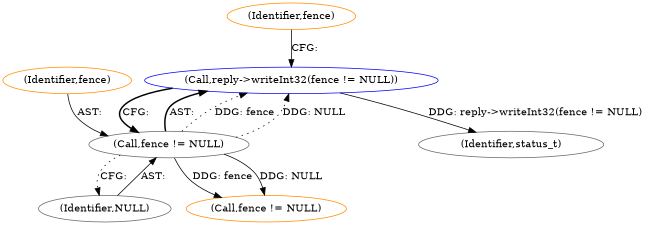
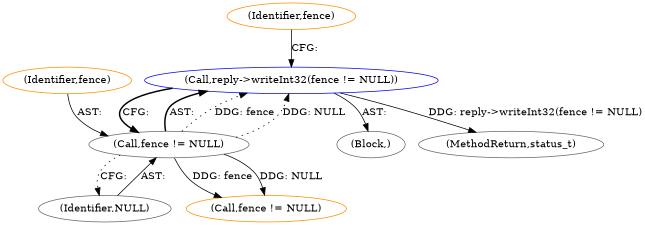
node "(Block,)": added
node "(Identifier,status_t)": label "(Identifier,status_t)" -> "(MethodReturn,status_t)"
